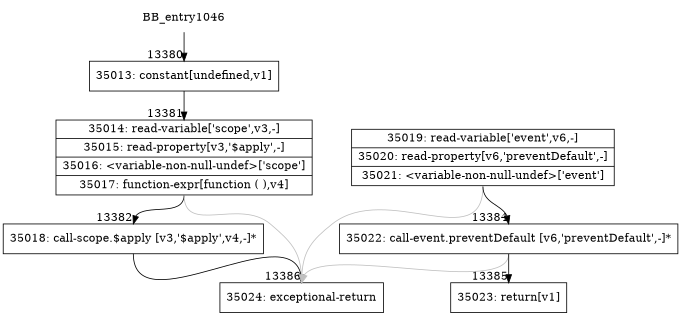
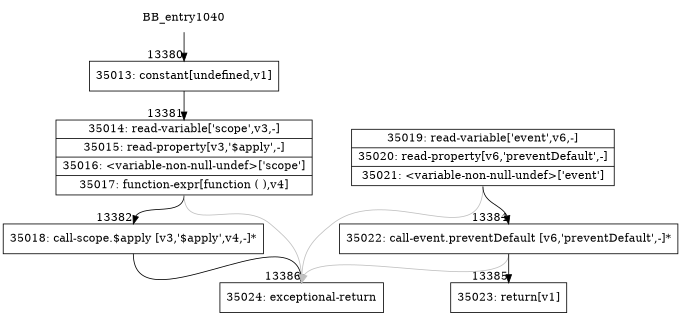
node "BB_entry1046": label "BB_entry1046" -> "BB_entry1040"
